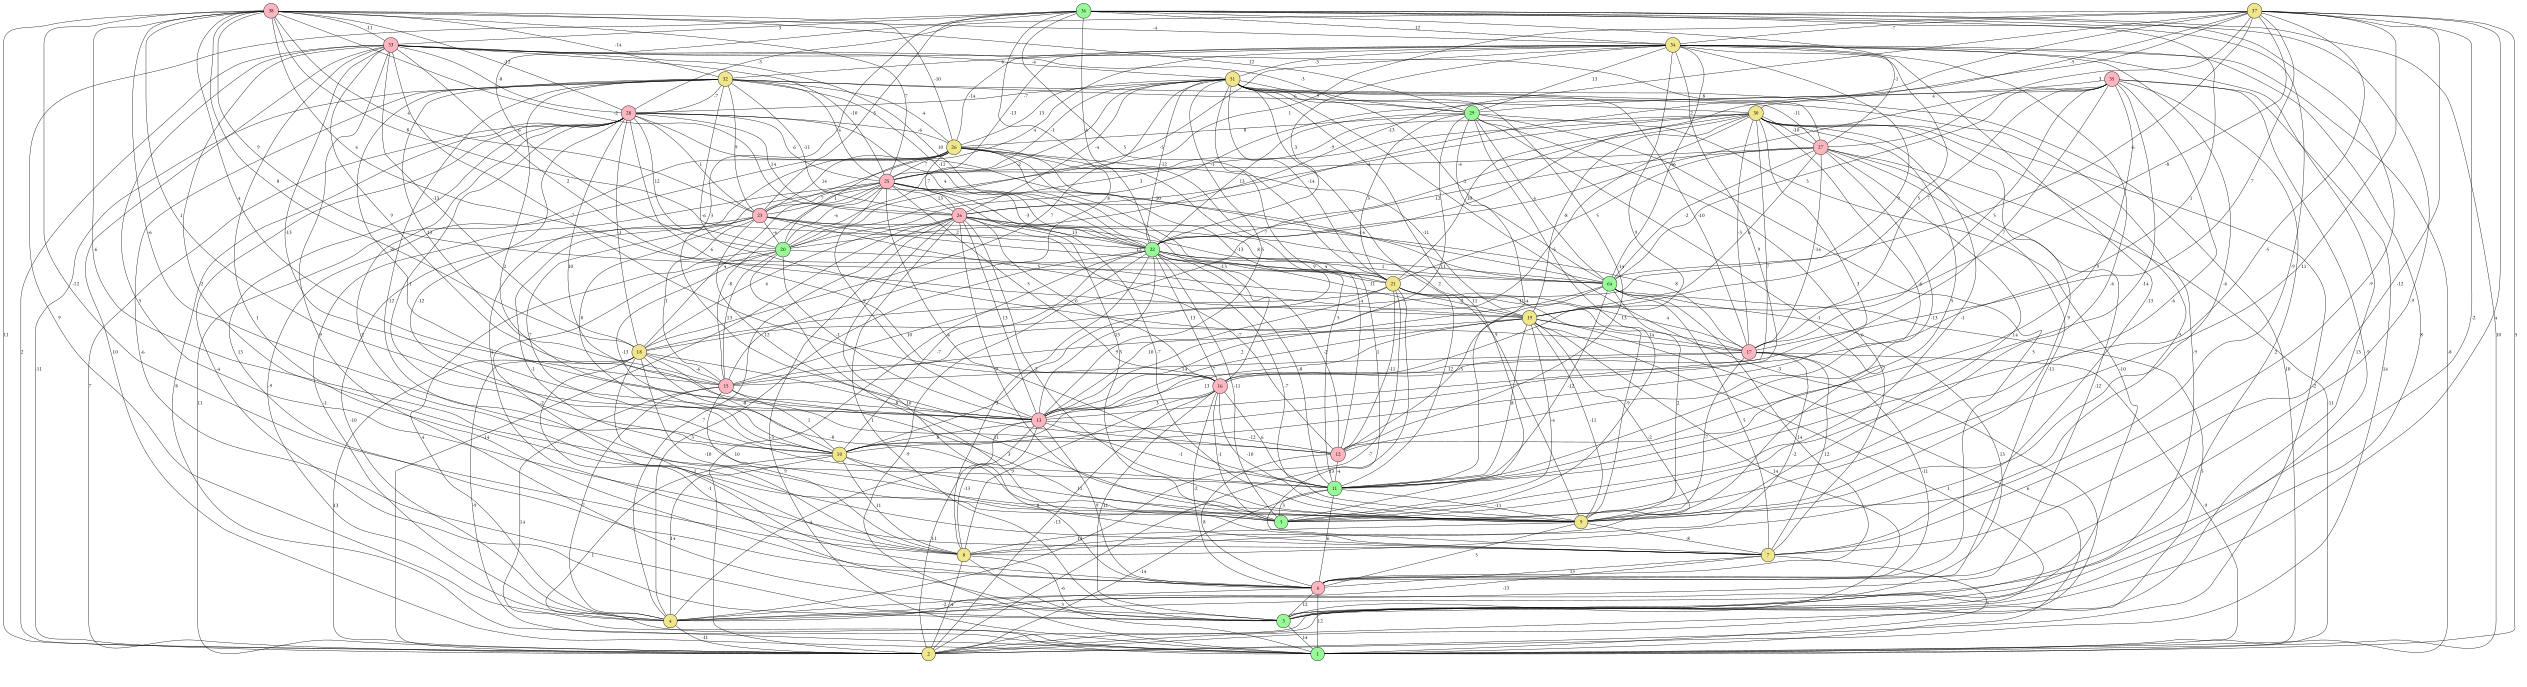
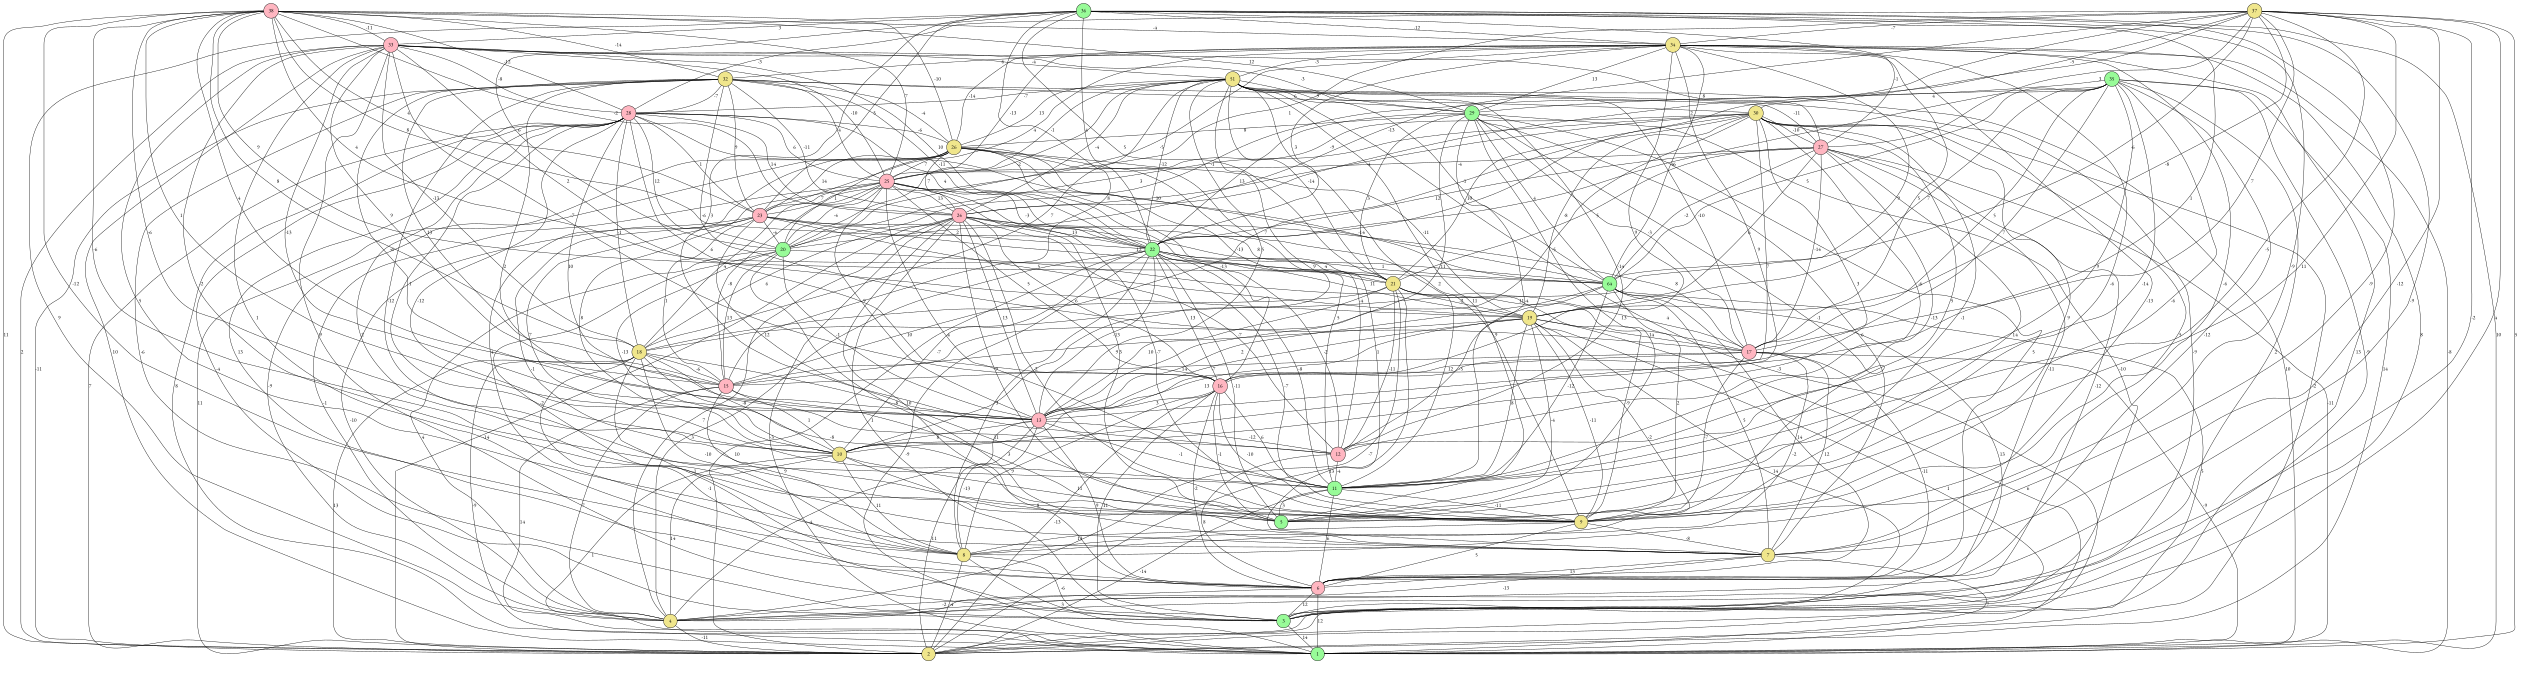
node "35": fillcolor lightpink -> palegreen
edge "30" -- "17": now "29" -- "17"
edge "35" -- "6": added, label "-12"
